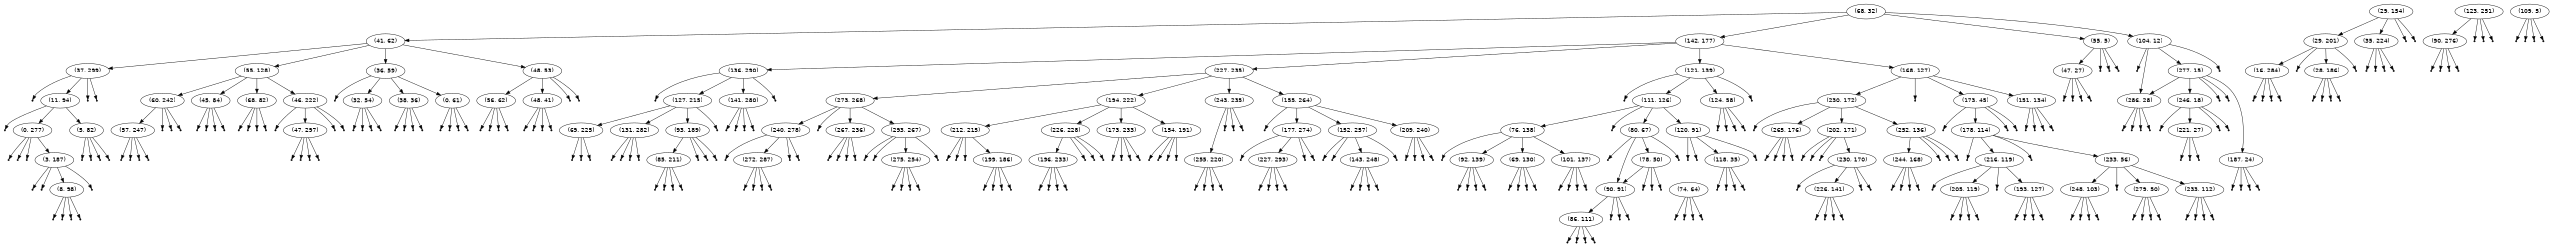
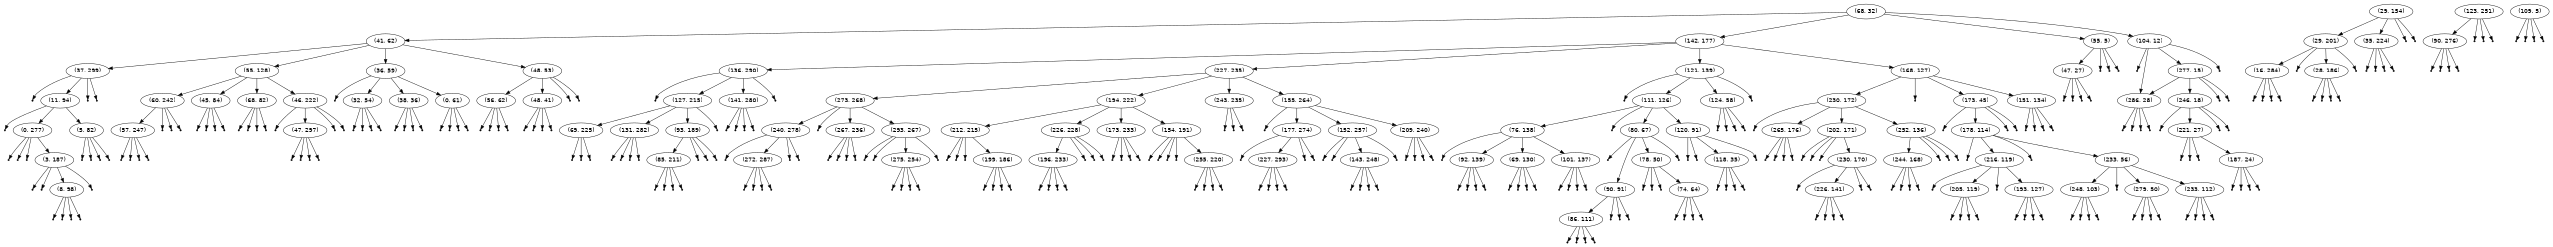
edge "(277, 15)" -> "(187, 24)": now "(221, 27)" -> "(187, 24)"
edge "(243, 235)" -> "(255, 220)": now "(154, 191)" -> "(255, 220)"
edge "(78, 50)" -> "(90, 91)": now "(78, 50)" -> "(74, 64)"
